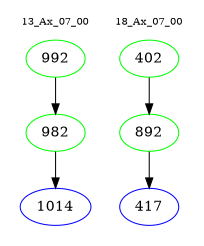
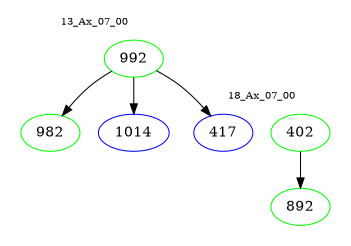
edge "982" -> "1014": now "992" -> "1014"
edge "892" -> "417": now "992" -> "417"
